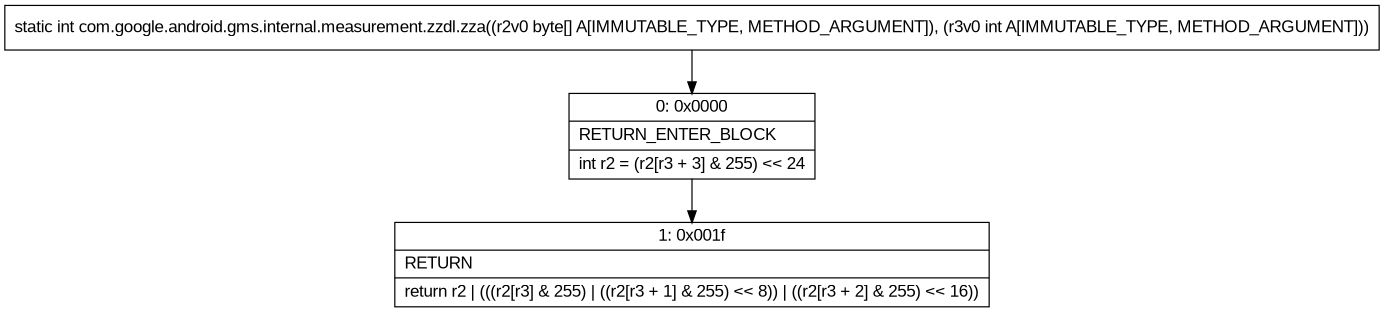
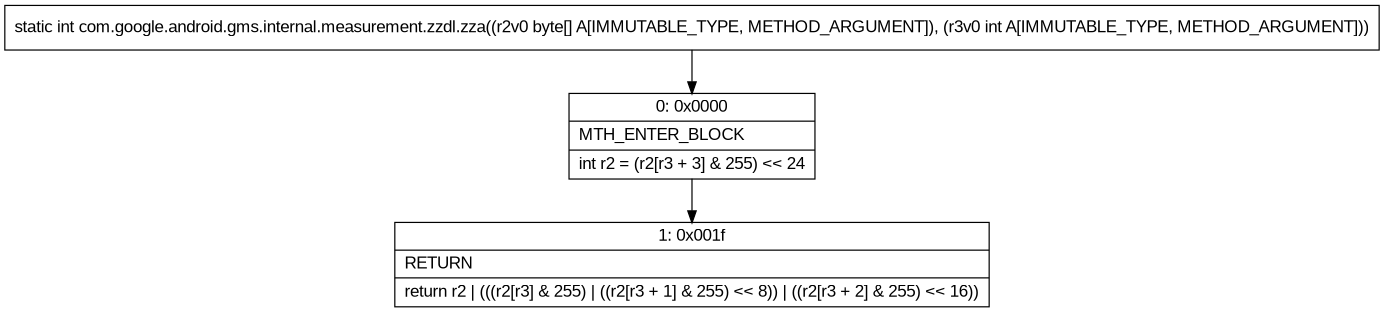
node "0: 0x0000": text "RETURN_ENTER_BLOCK" -> "MTH_ENTER_BLOCK"
